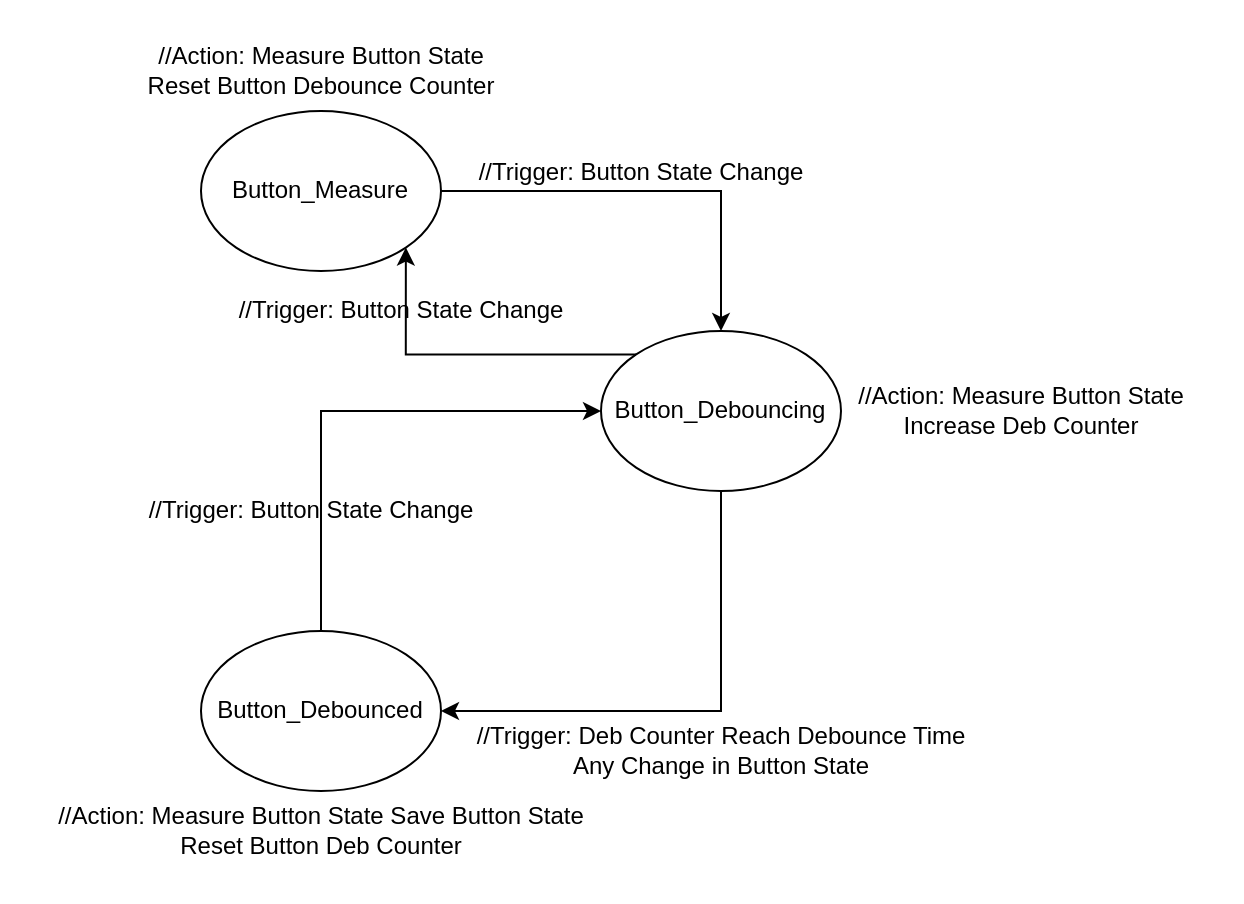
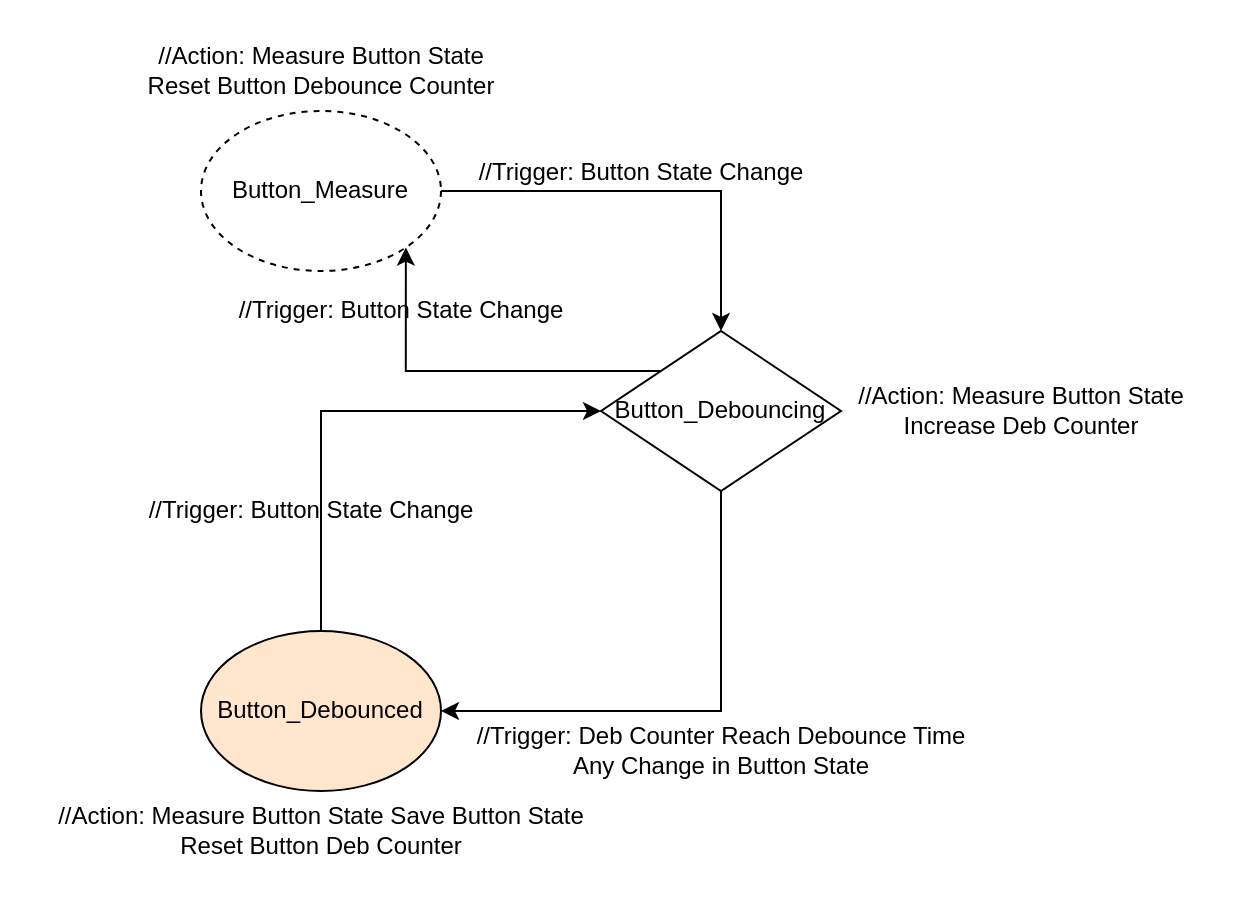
node "Button_Measure": style solid -> dashed
node "Button_Debouncing": shape ellipse -> diamond
node "Button_Debounced": fillcolor #ffffff -> #ffe6cc
